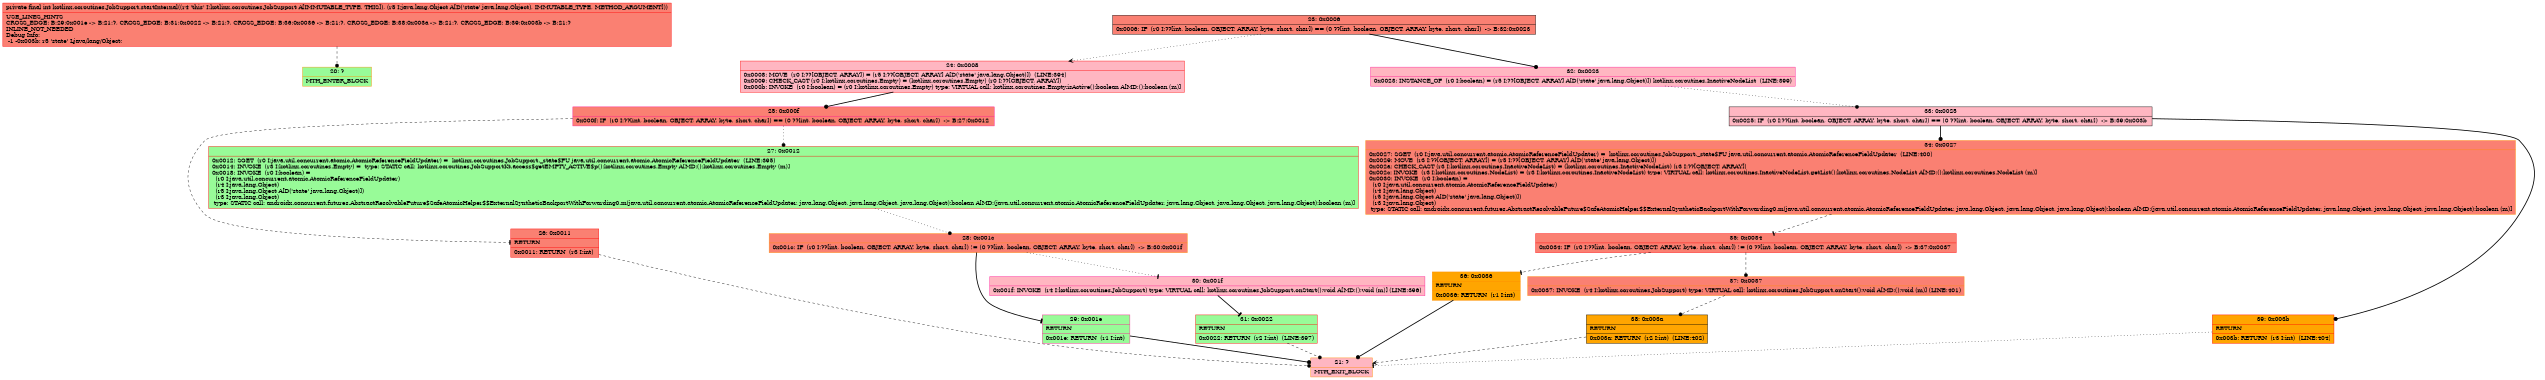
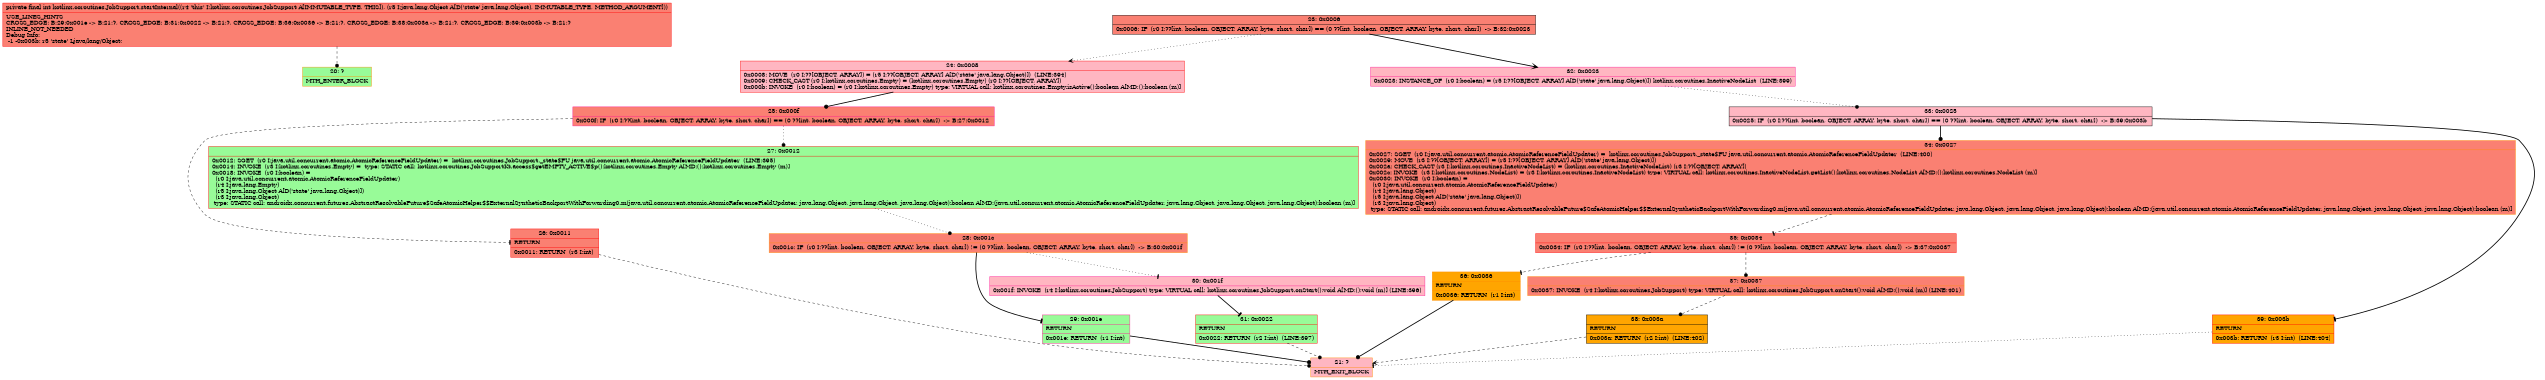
edge "23: 0x0006" -> "32: 0x0023": arrowhead dot -> vee
edge "33: 0x0025" -> "39: 0x003b": arrowhead dot -> tee
node "27: 0x0012": text "(r4 I:java.lang.Object)" -> "(r4 I:java.lang.Empty)"
